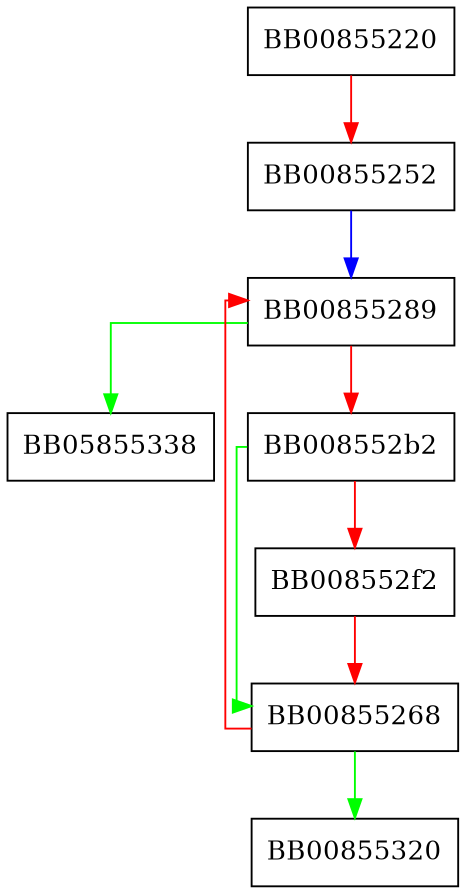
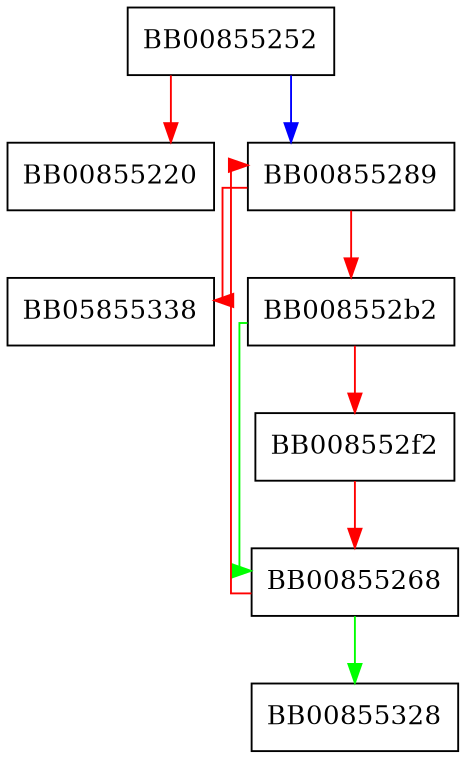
edge "BB00855220" -> "BB00855252": reversed
edge "BB00855289" -> "BB05855338": color green -> red
node "BB00855320": label "BB00855320" -> "BB00855328"
